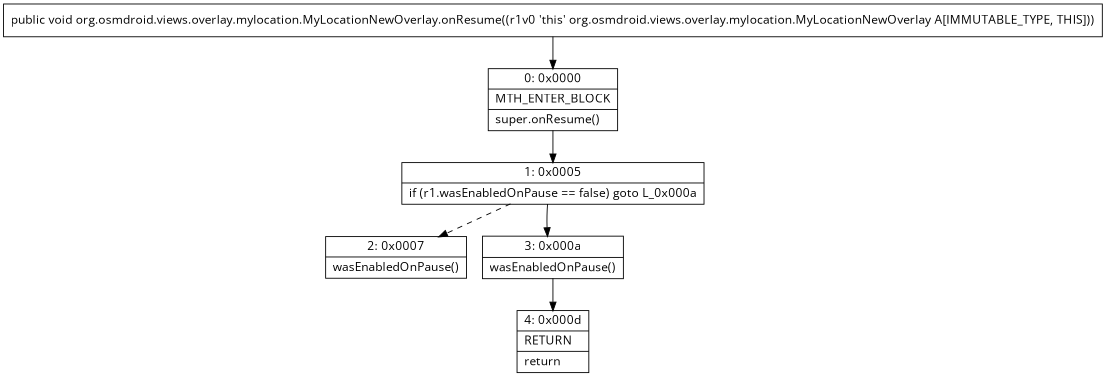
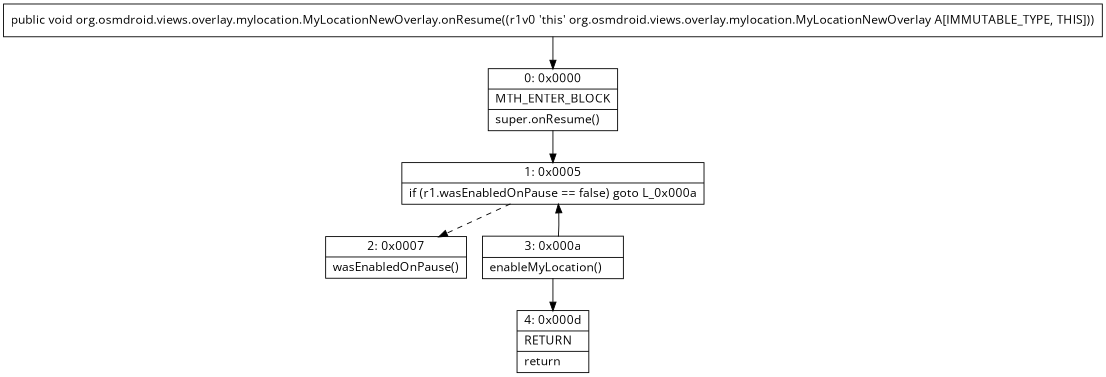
edge "1: 0x0005" -> "3: 0x000a": reversed
node "3: 0x000a": text "wasEnabledOnPause()" -> "enableMyLocation()"
